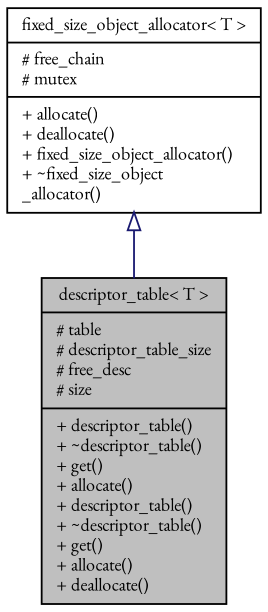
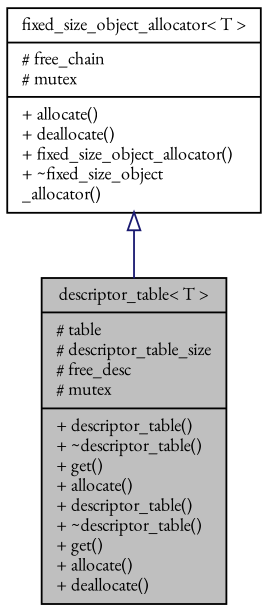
node "descriptor_table< T >": text "# size" -> "# mutex"
